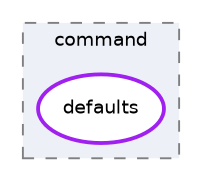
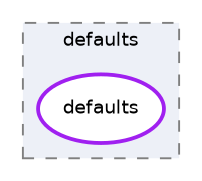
cluster "command": label "command" -> "defaults"
